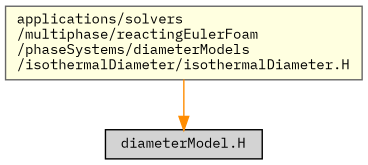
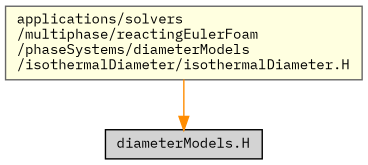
node "diameterModel.H": label "diameterModel.H" -> "diameterModels.H"
